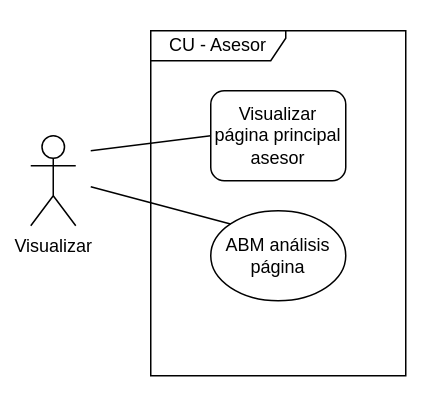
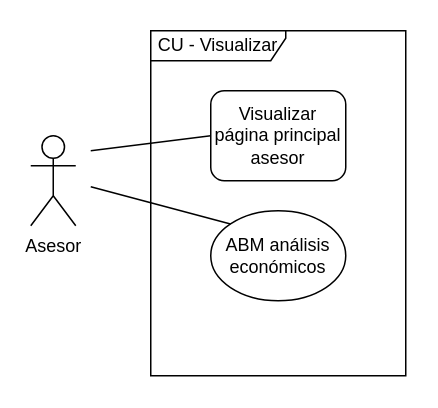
node "CU - Asesor": label "CU - Asesor" -> "CU - Visualizar"
node "Visualizar": label "Visualizar" -> "Asesor"
node "ABM análisis página": label "ABM análisis página" -> "ABM análisis económicos"
